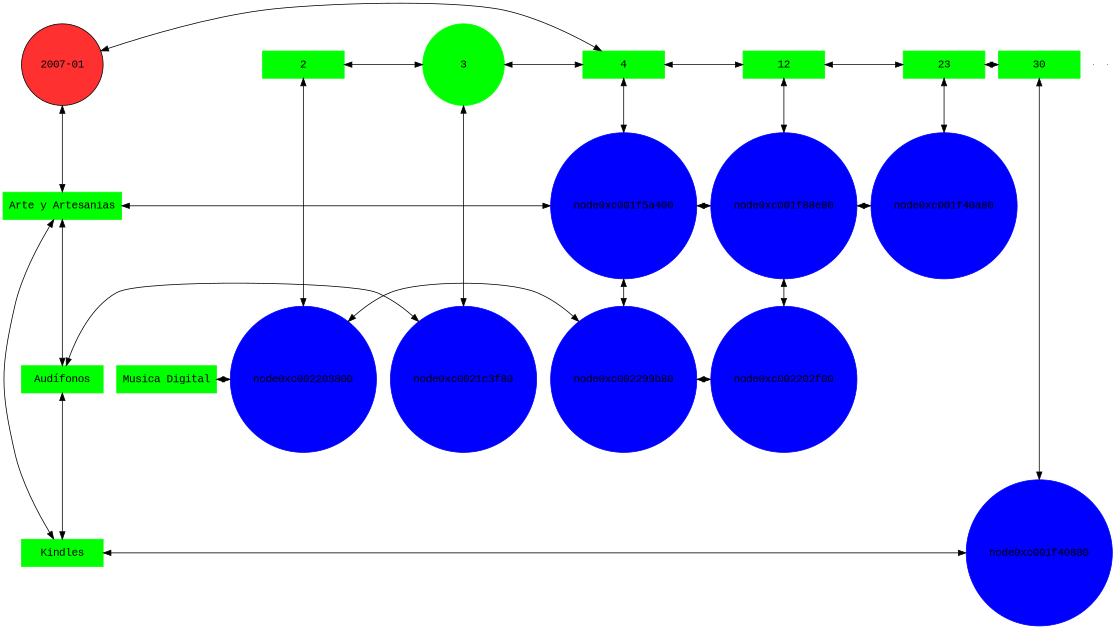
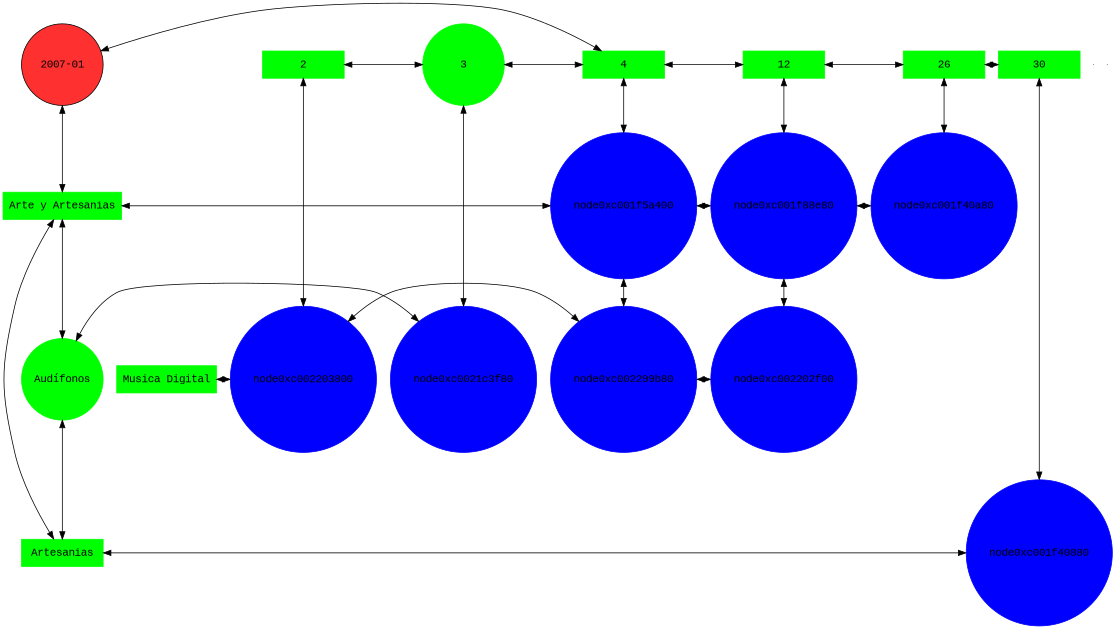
node "23": label "23" -> "26"
node "Audífonos": shape box -> circle
node "Kindles": label "Kindles" -> "Artesanias"
